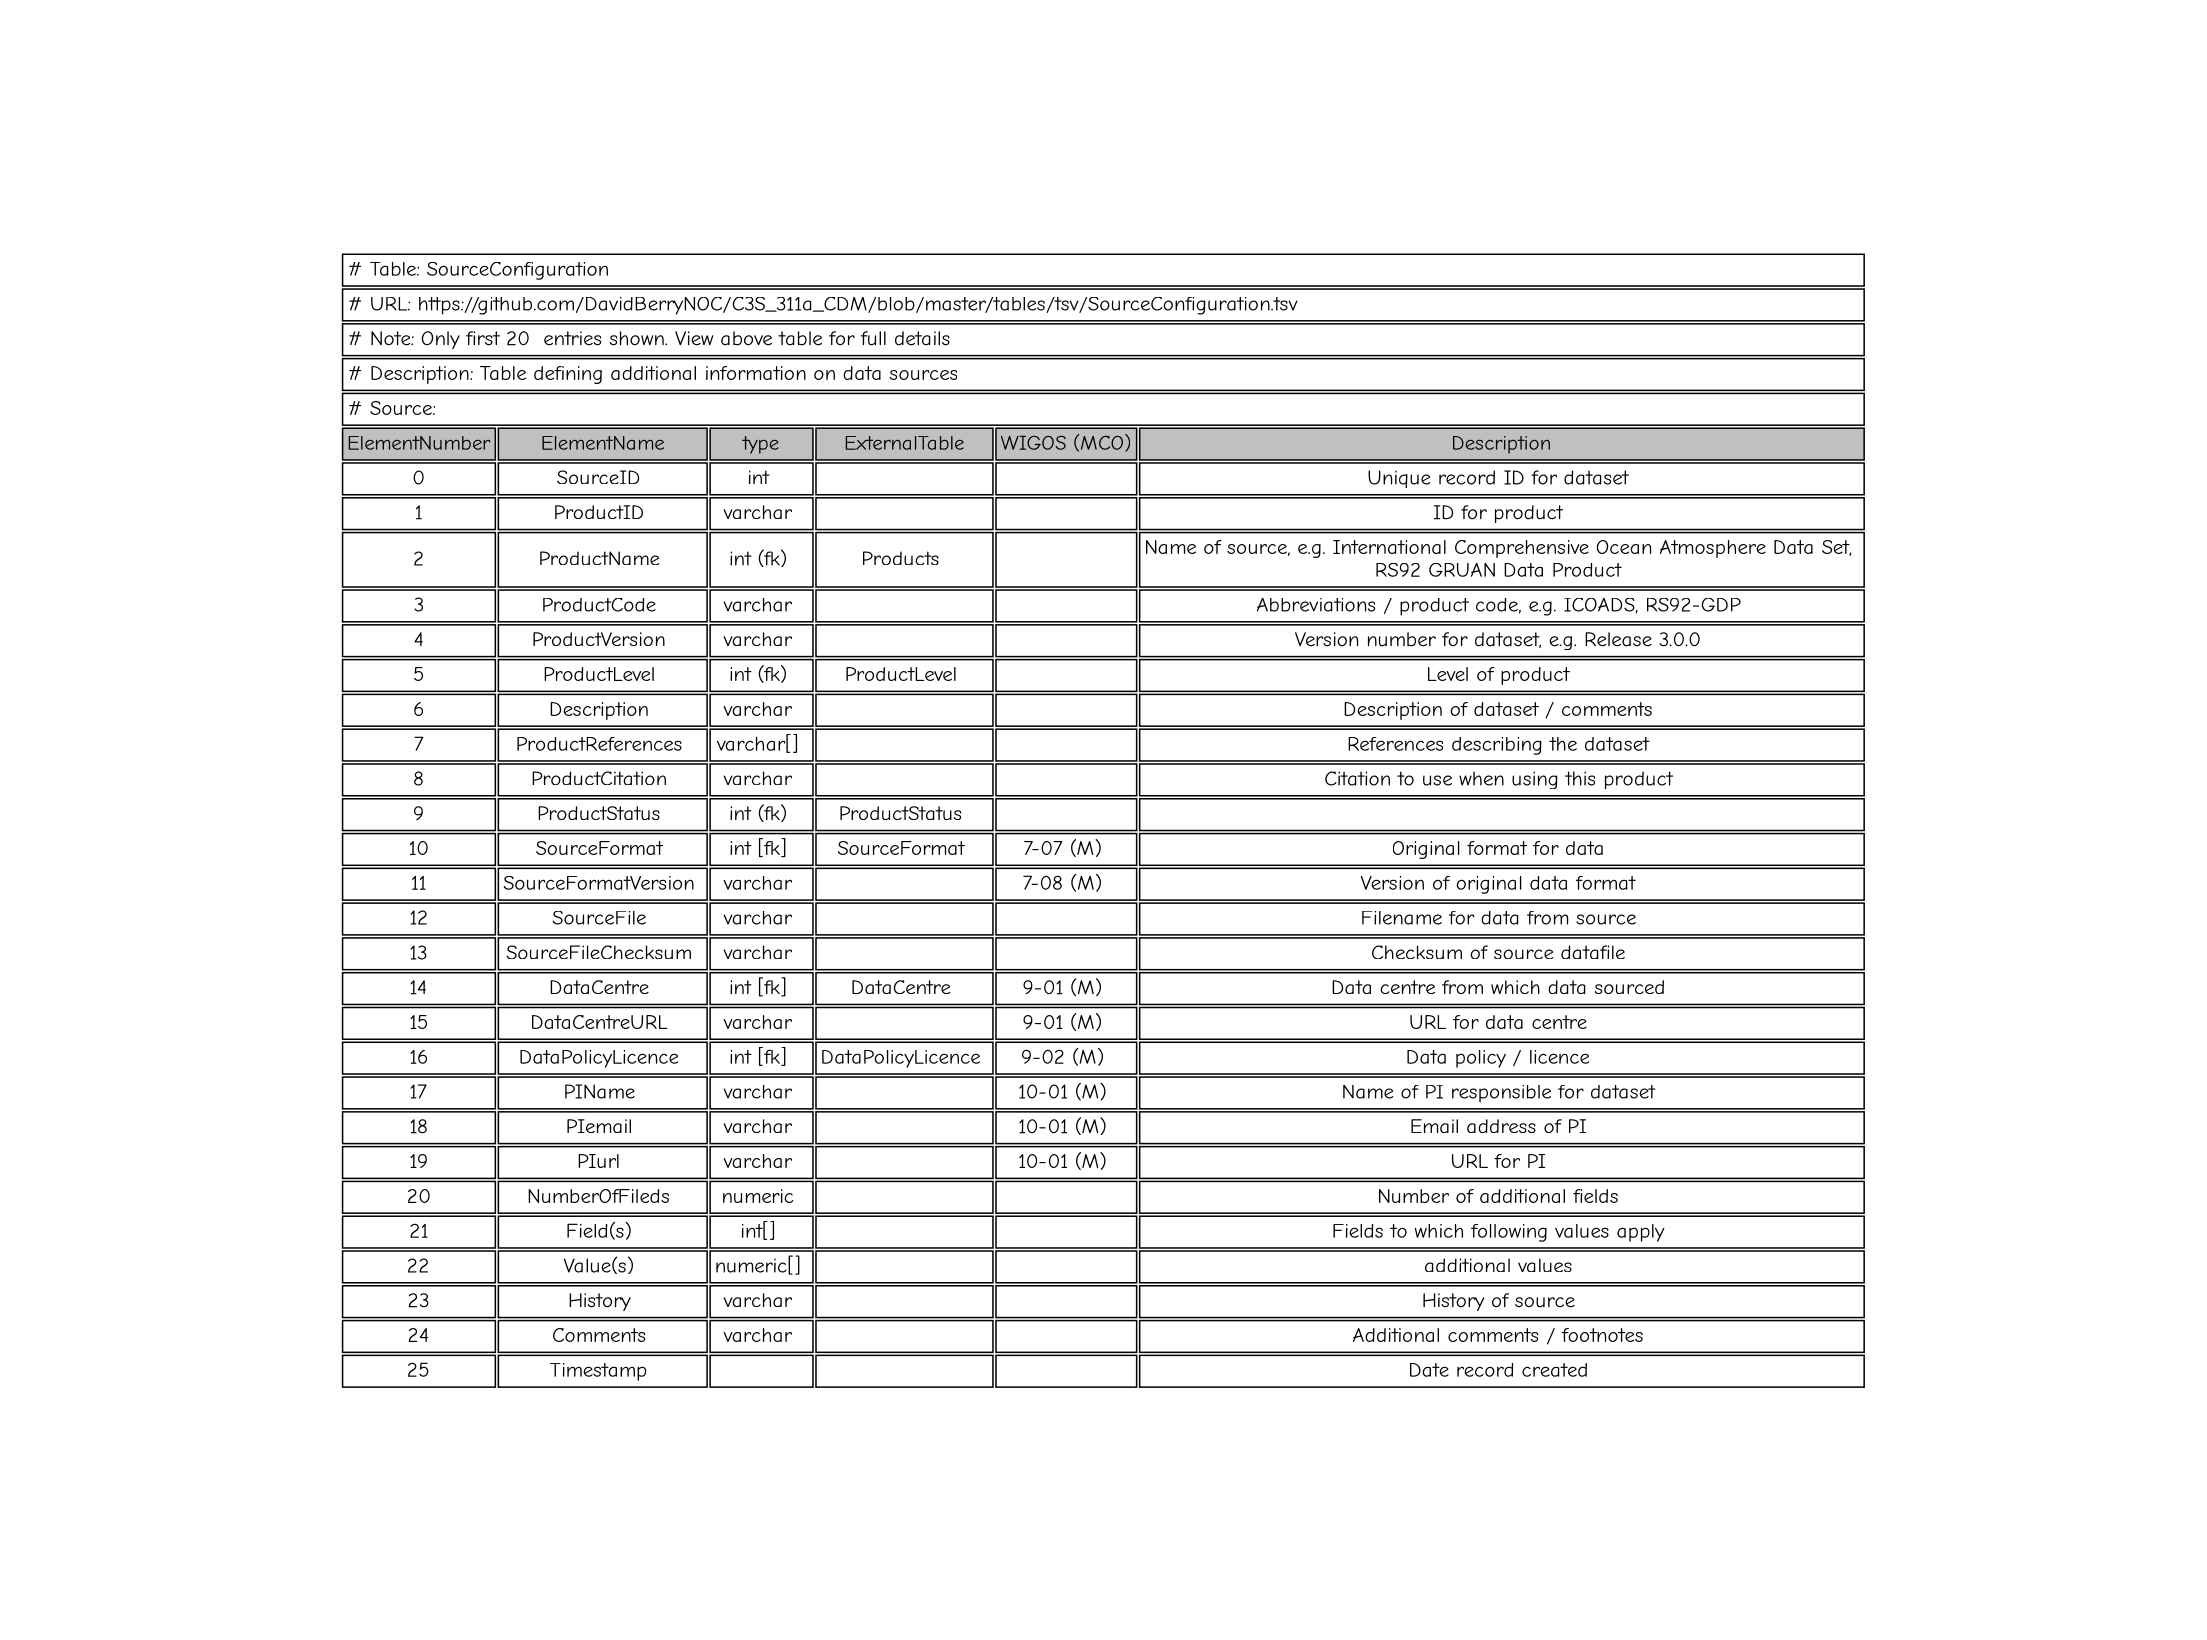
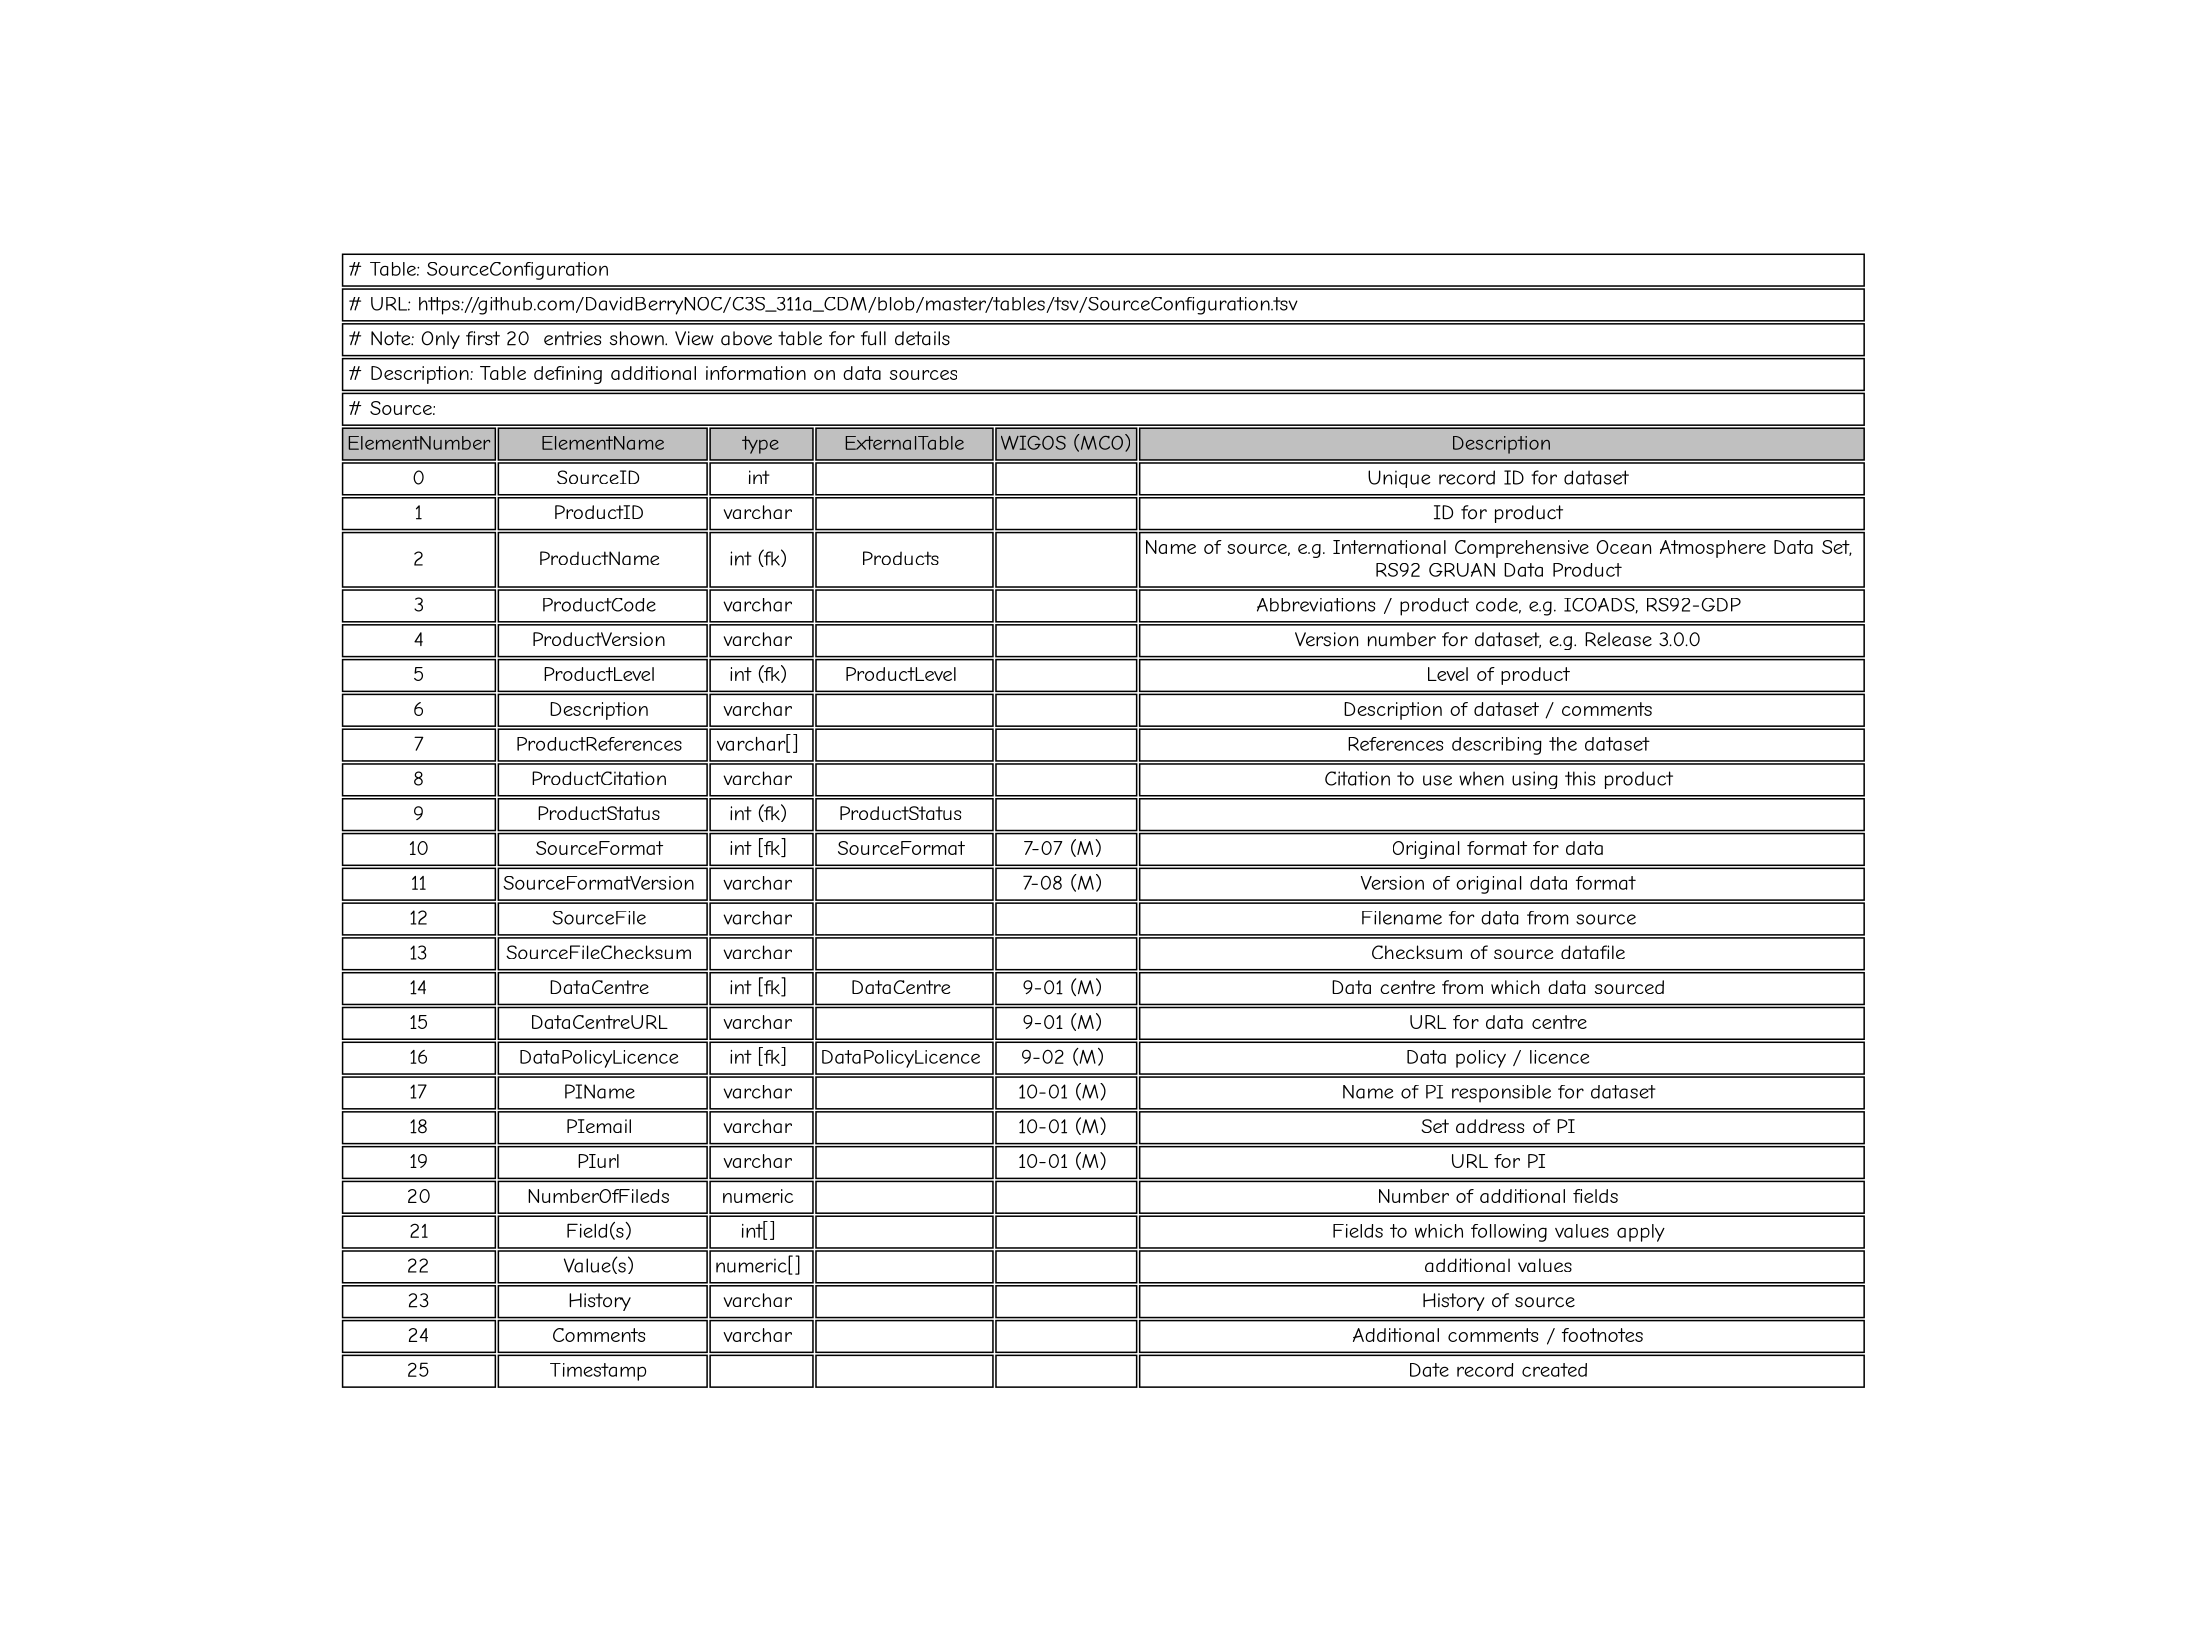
node "# Table: SourceConfiguration": text "Email address of PI" -> "Set address of PI"
